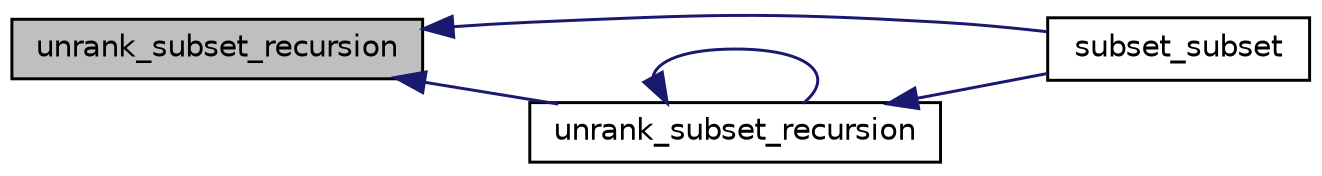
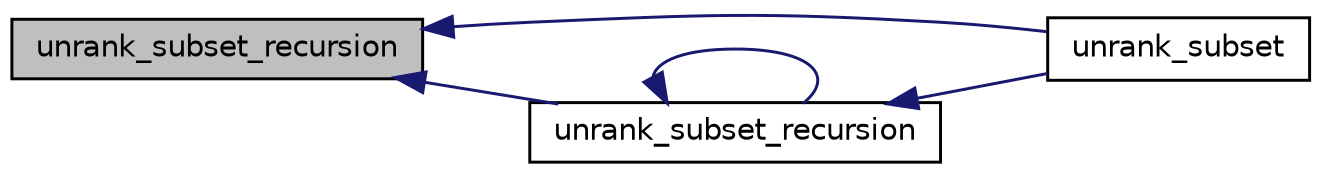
node "subset_subset": label "subset_subset" -> "unrank_subset"
